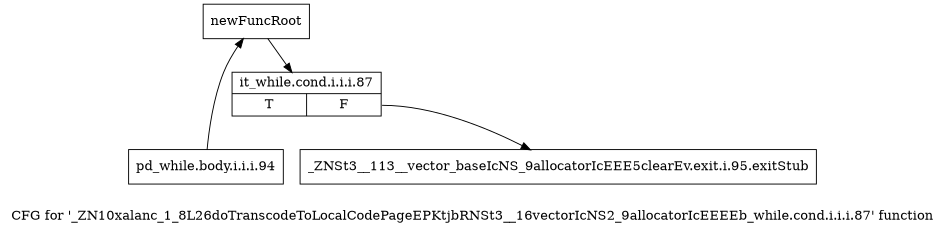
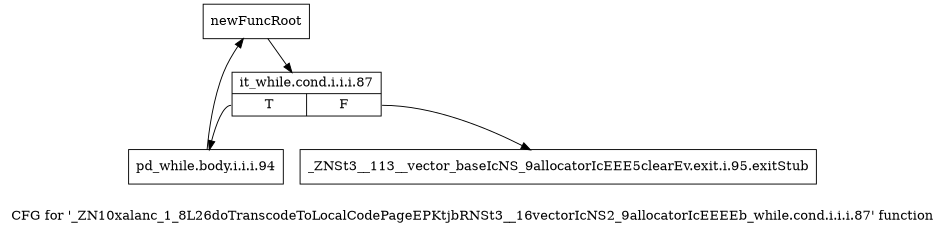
edge "it_while.cond.i.i.i.87" -> "pd_while.body.i.i.i.94": added
